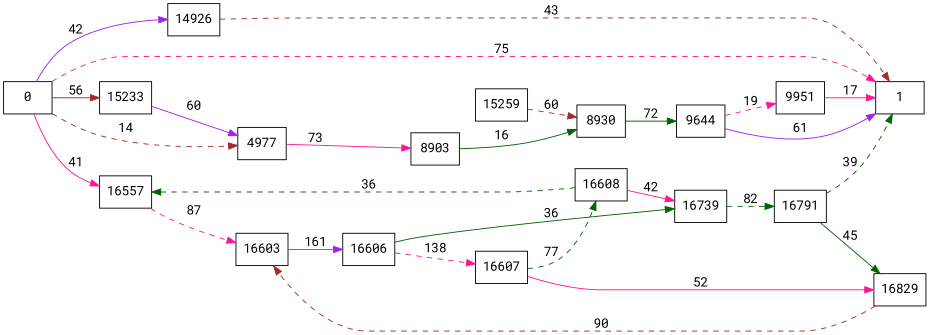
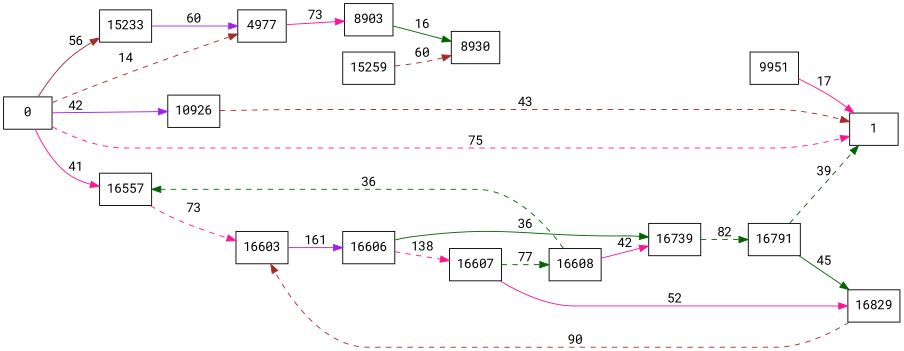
node "14926": label "14926" -> "10926"
node "9644": removed
edge "16557" -> "16603": label "87" -> "73"
